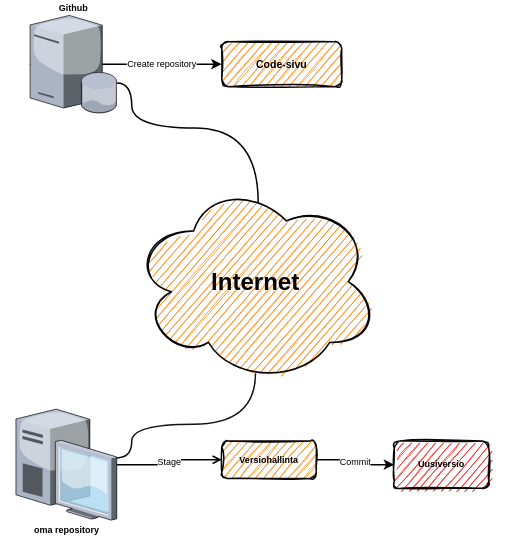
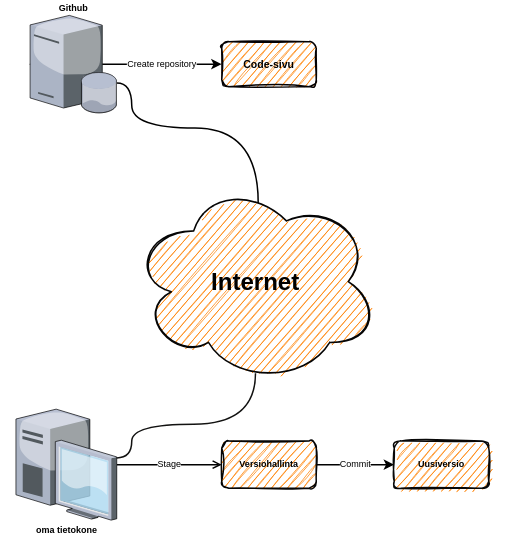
node "Code-sivu": size 120x45 -> 95x45
node "Versiohallinta": size 95x38 -> 95x47
node "Uusiversio": fillcolor #eb1414 -> #ff8000
node "oma repository": label "oma repository" -> "oma tietokone"
